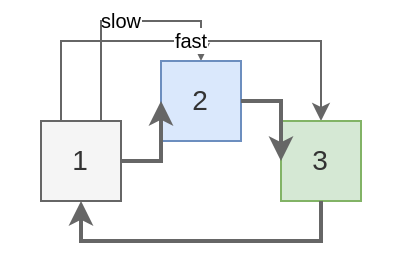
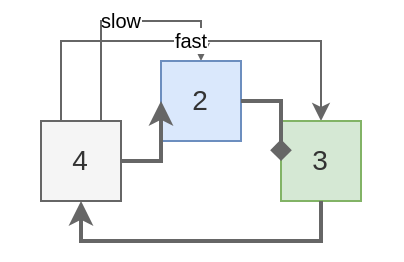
edge "2" -> "3": arrowhead classic -> diamond
node "1": label "1" -> "4"
